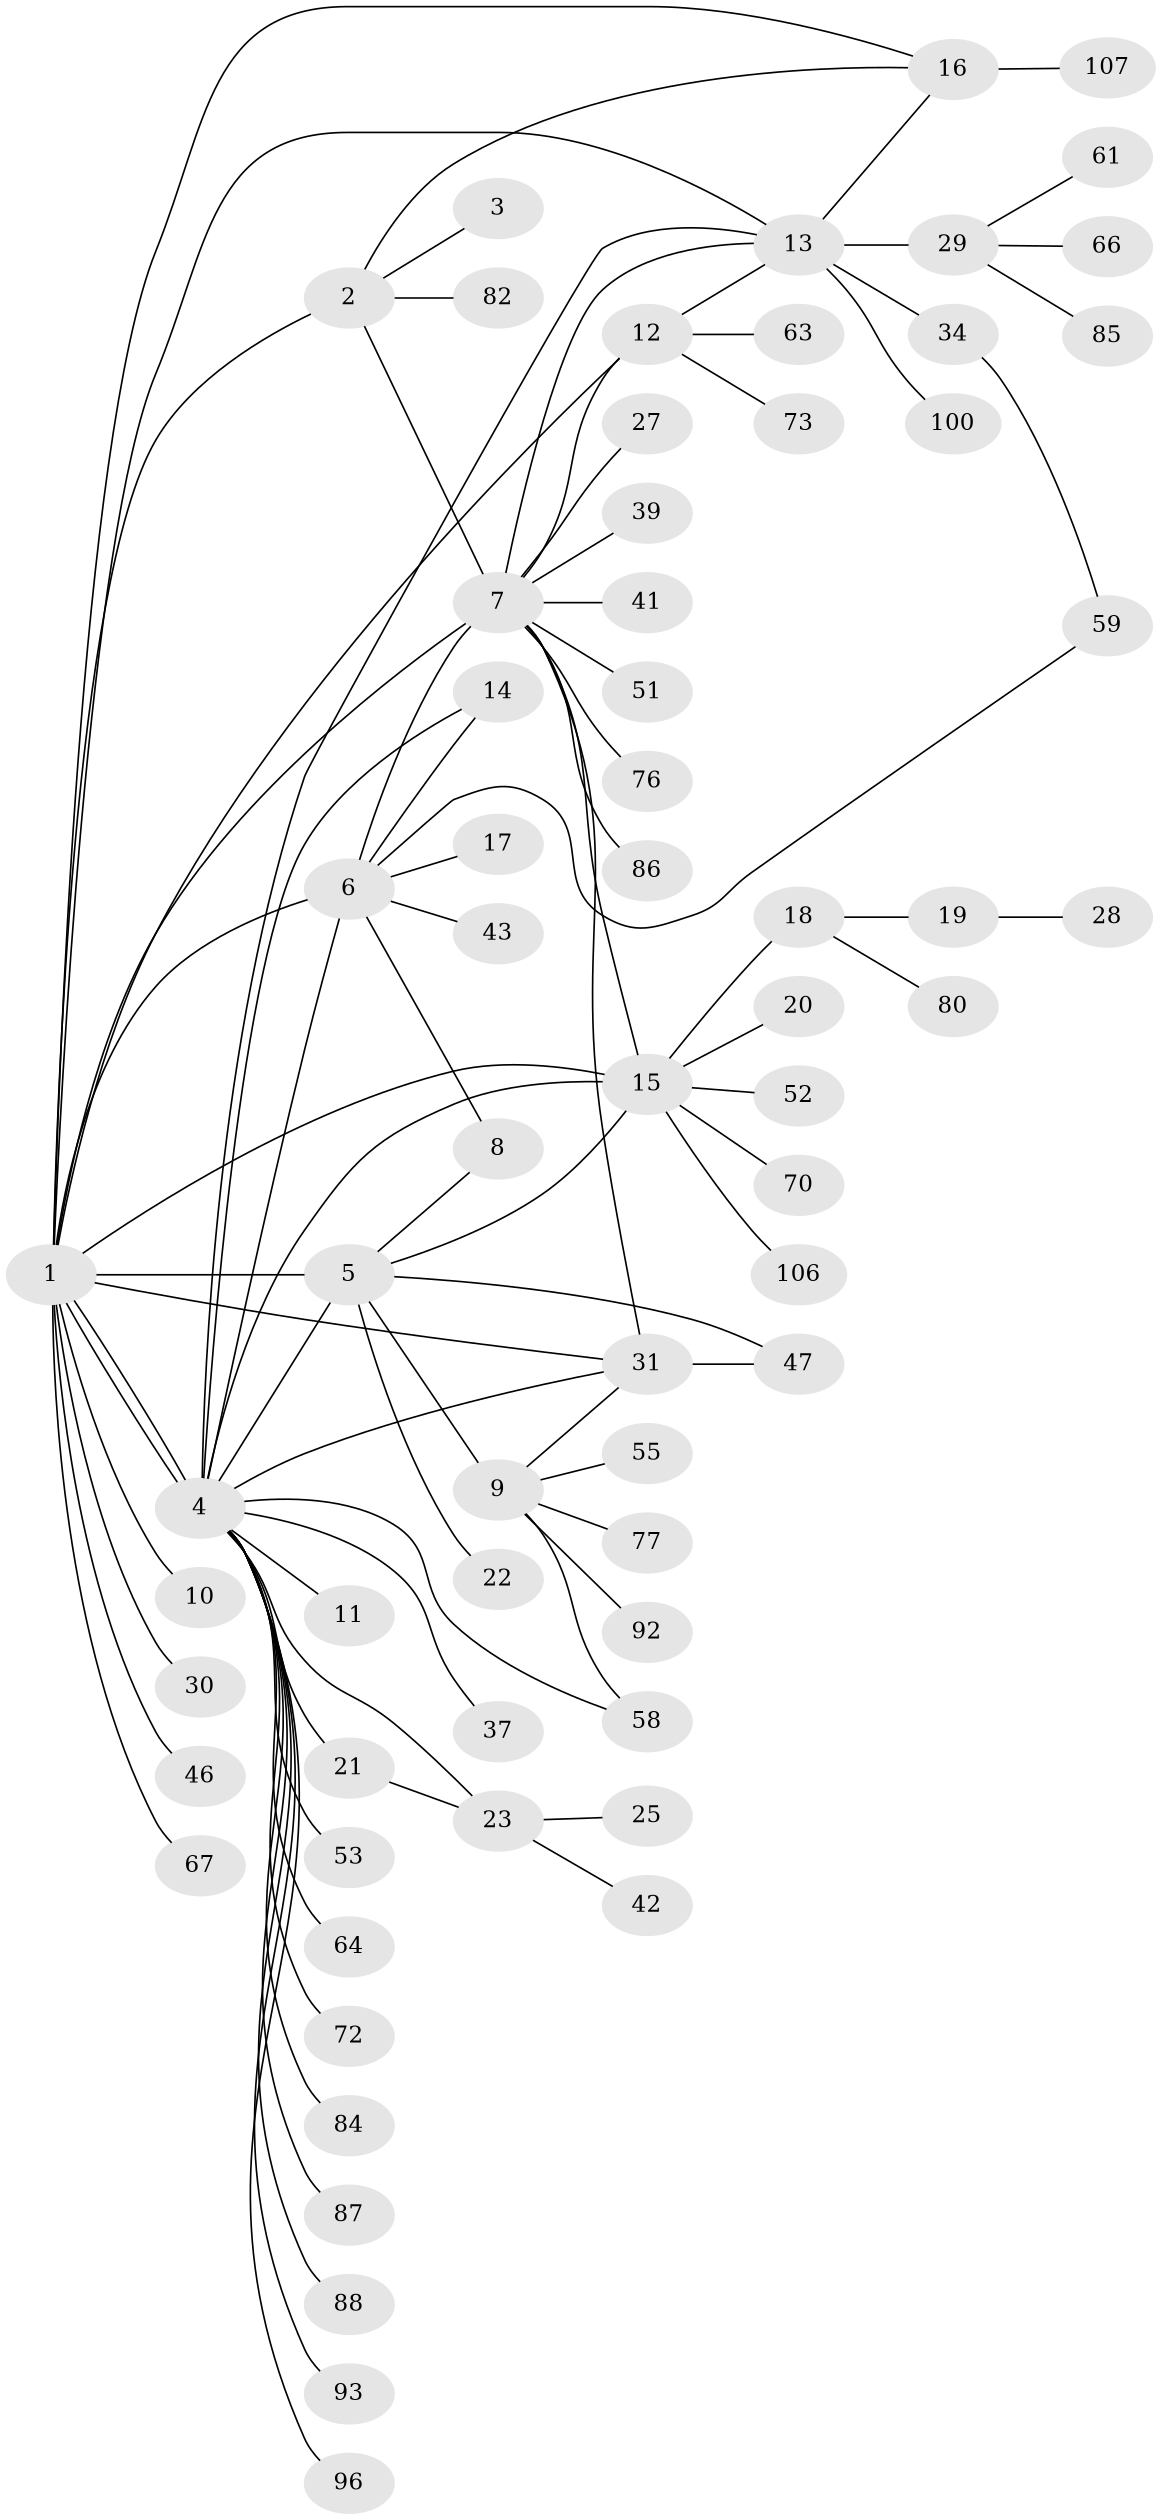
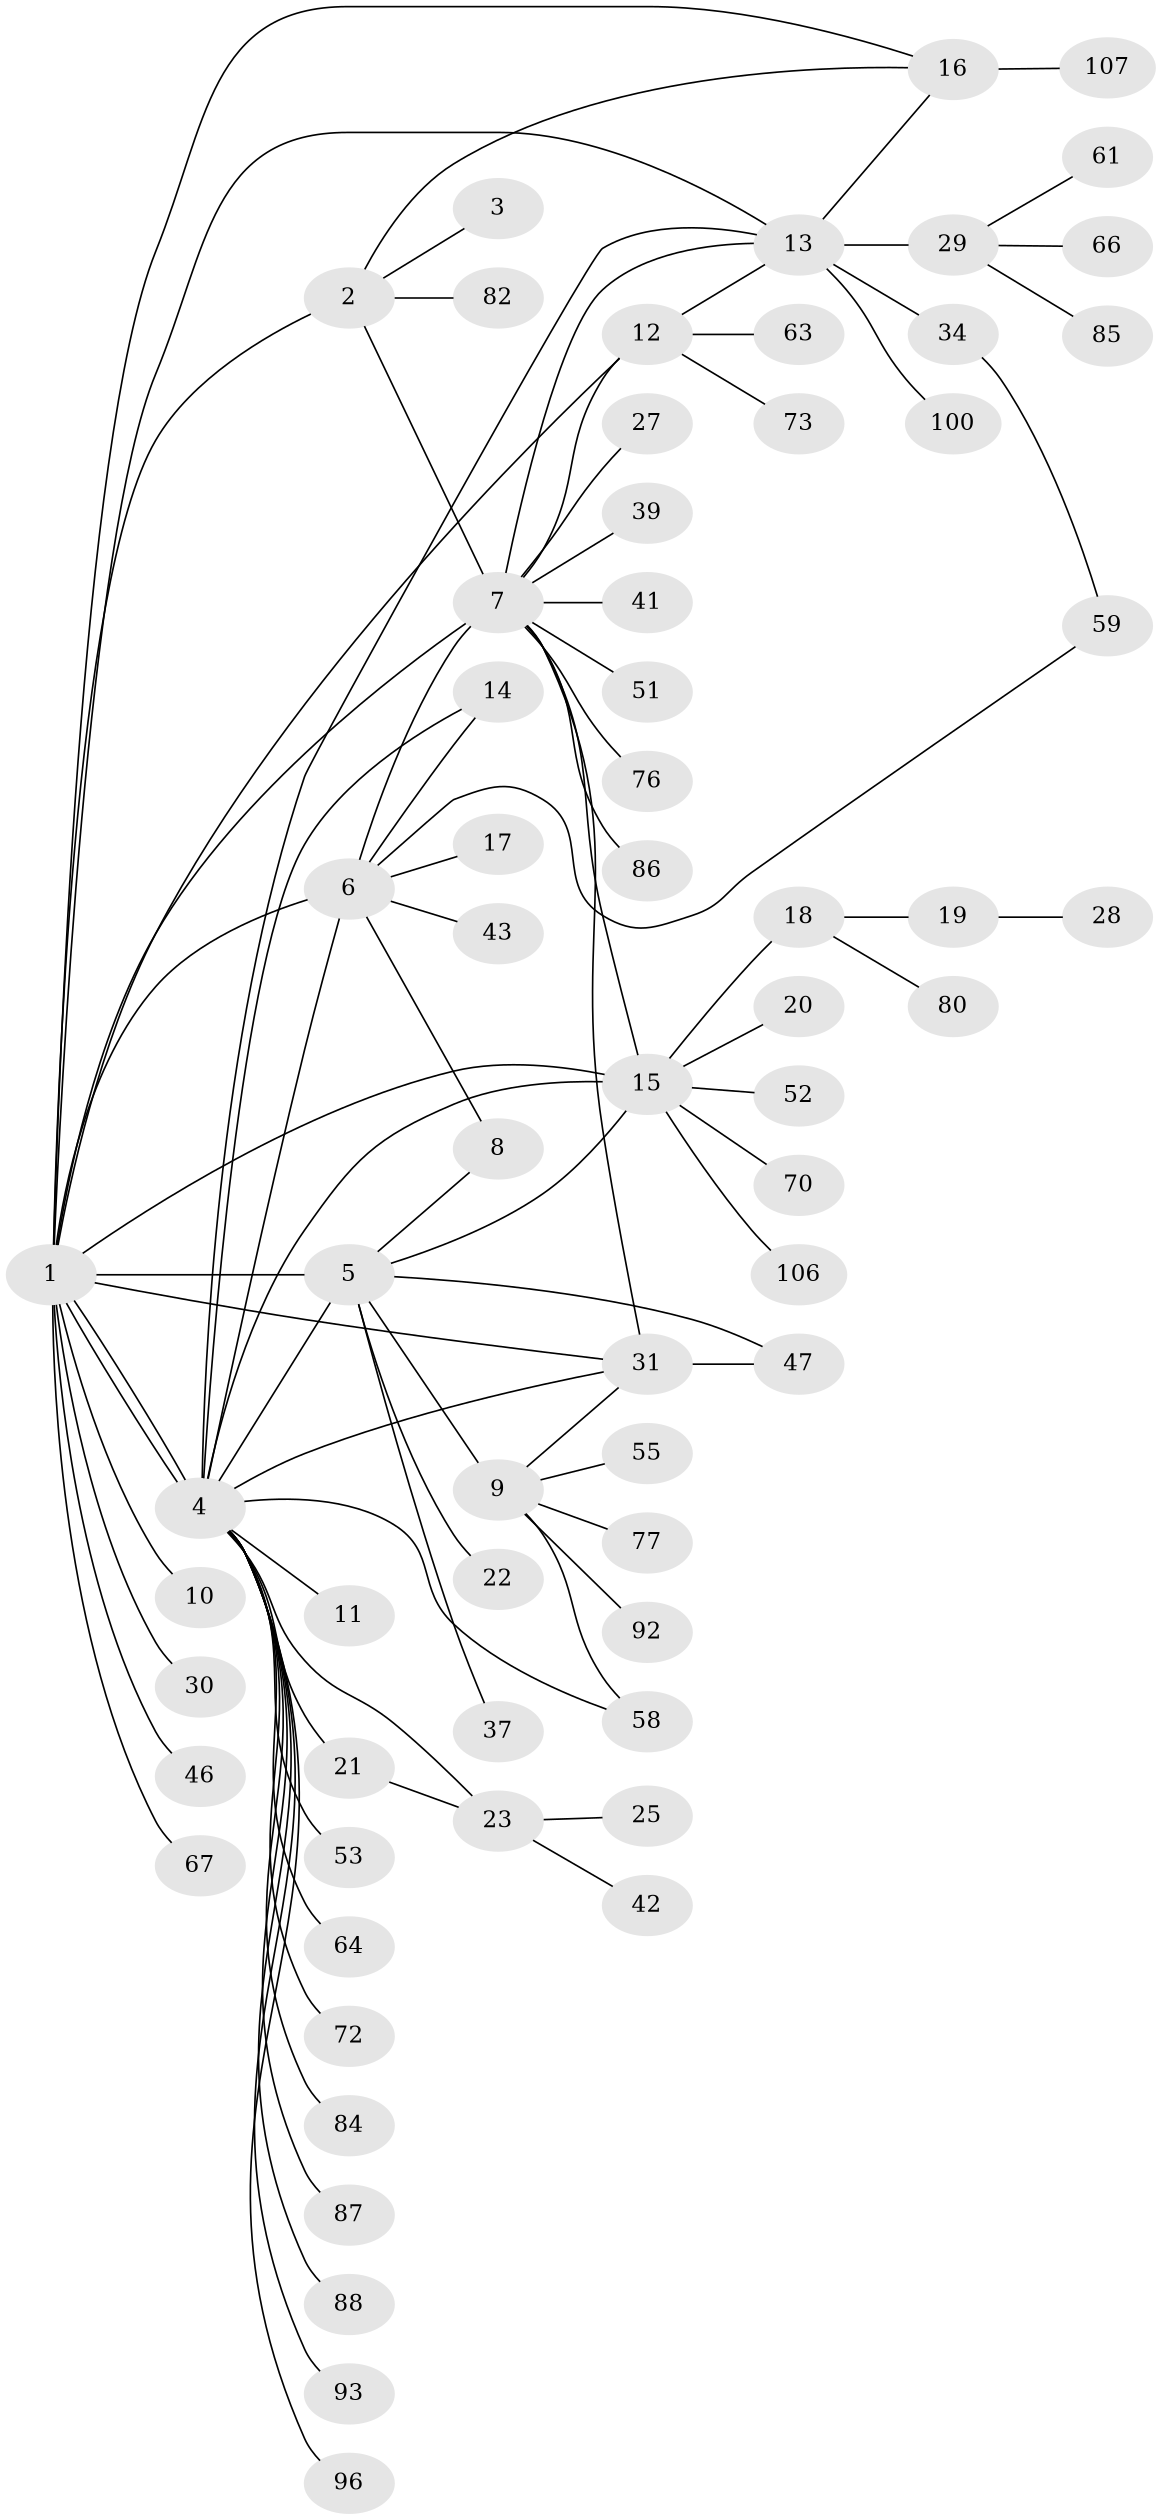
edge "4" -- "37": now "5" -- "37"
